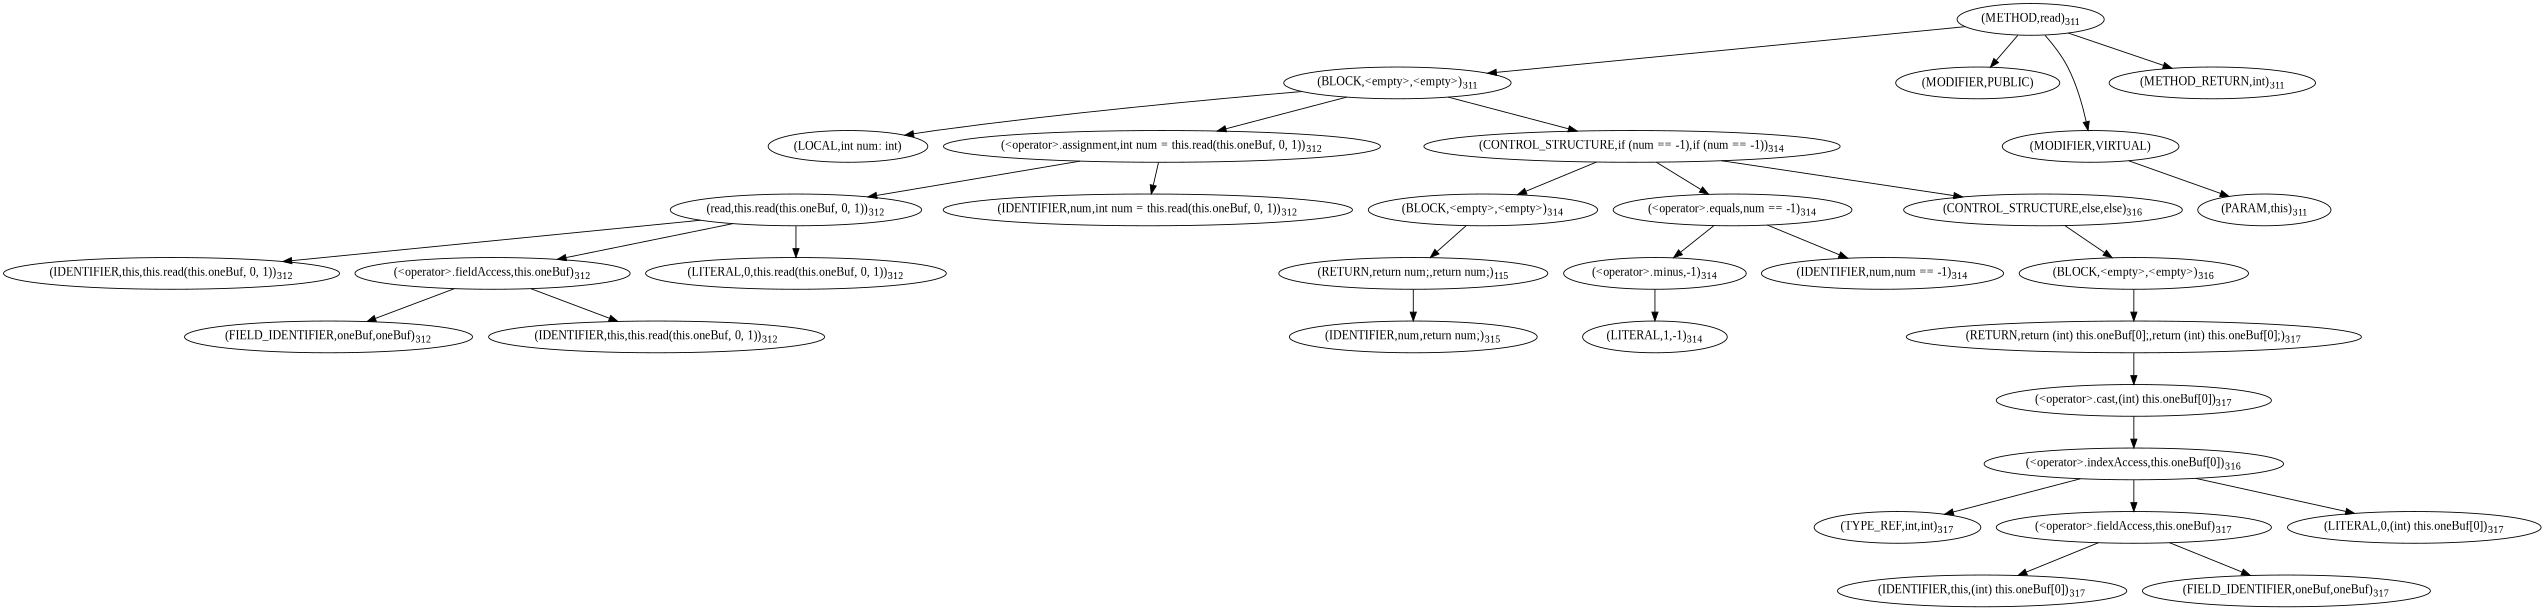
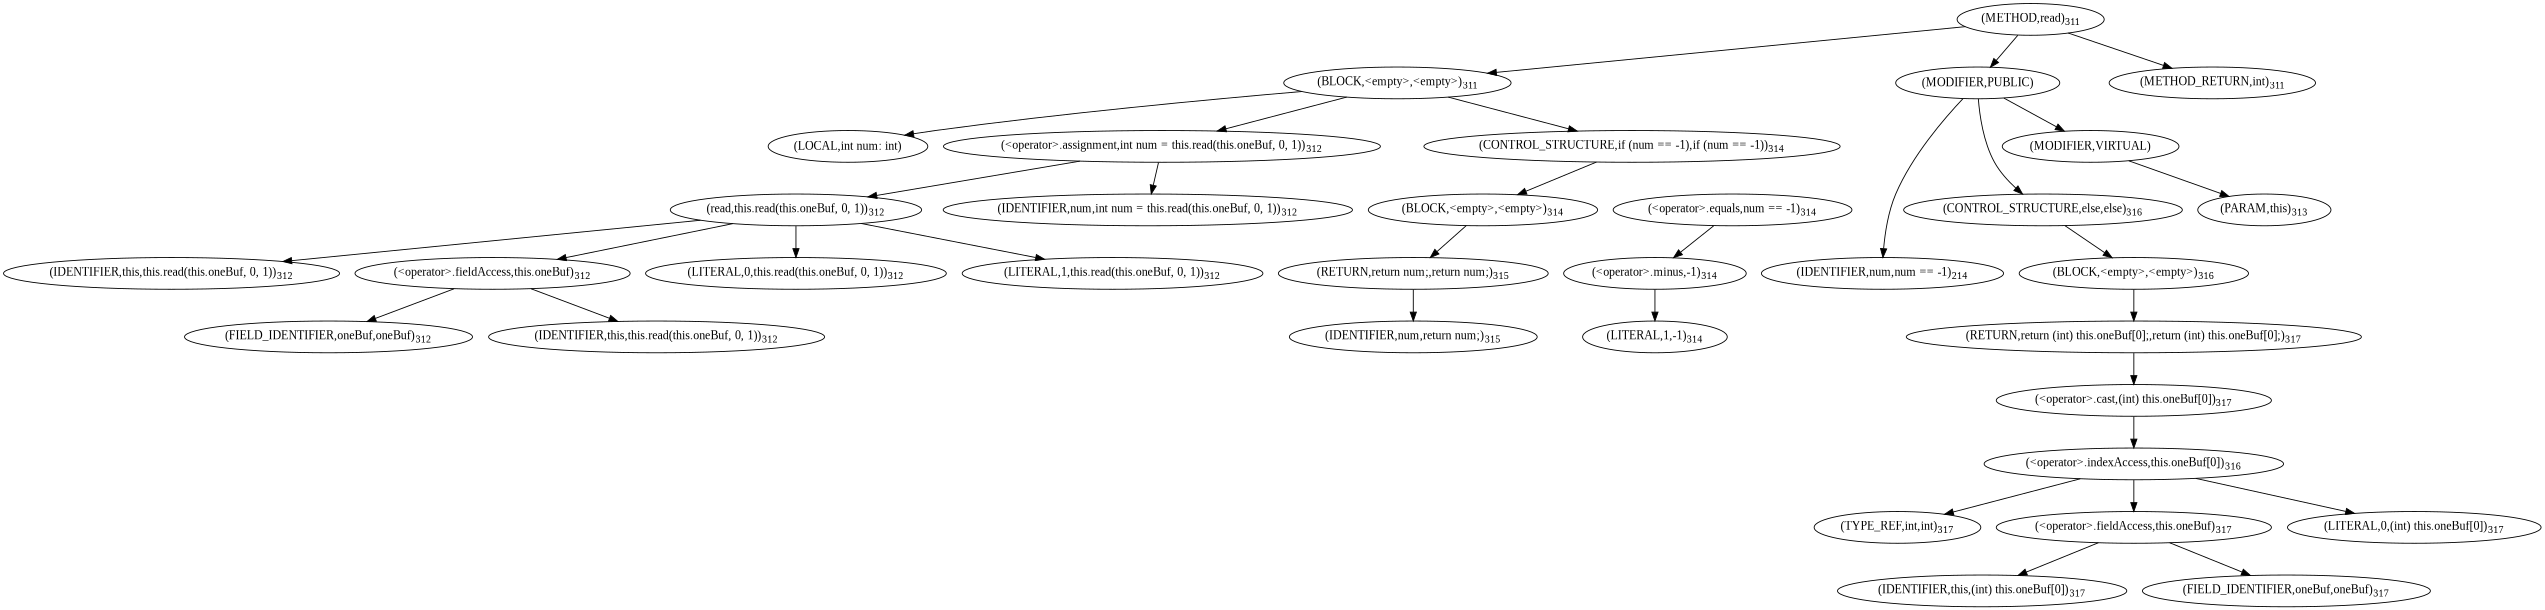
edge "(METHOD,read)" -> "(MODIFIER,VIRTUAL)": now "(MODIFIER,PUBLIC)" -> "(MODIFIER,VIRTUAL)"
edge "(CONTROL_STRUCTURE,if (num == -1),if (num == -1))" -> "(<operator>.equals,num == -1)": removed
edge "(CONTROL_STRUCTURE,if (num == -1),if (num == -1))" -> "(CONTROL_STRUCTURE,else,else)": now "(MODIFIER,PUBLIC)" -> "(CONTROL_STRUCTURE,else,else)"
node "(PARAM,this)": text "311" -> "313"
edge "(<operator>.equals,num == -1)" -> "(IDENTIFIER,num,num == -1)": now "(MODIFIER,PUBLIC)" -> "(IDENTIFIER,num,num == -1)"
node "(RETURN,return num;,return num;)": text "115" -> "315"
node "(IDENTIFIER,num,num == -1)": text "314" -> "214"
node "(LITERAL,1,this.read(this.oneBuf, 0, 1))": added
